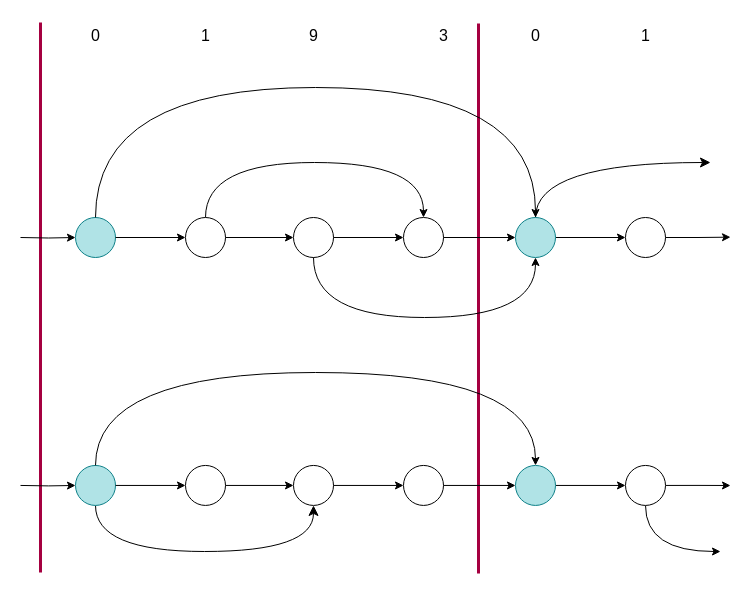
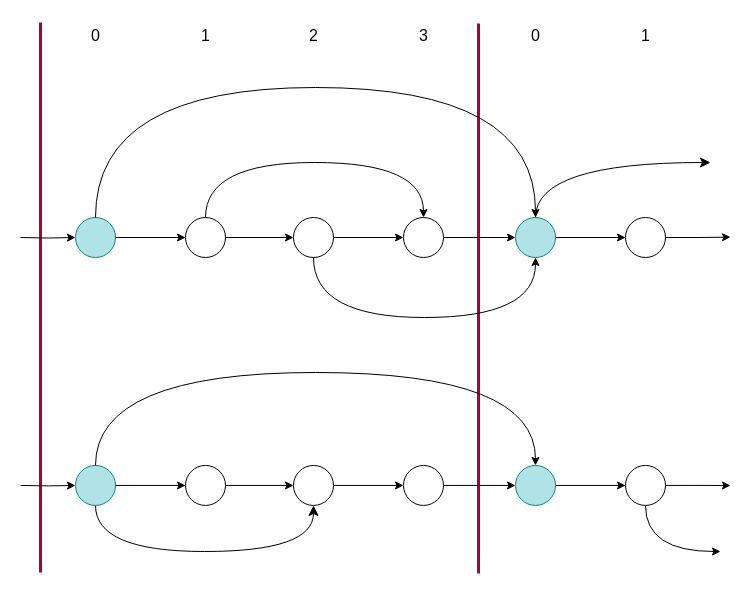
node "9": label "9" -> "2"
node "3": moved (444, 36) -> (424, 36)
